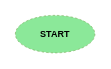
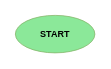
node "START": style dashed -> solid
